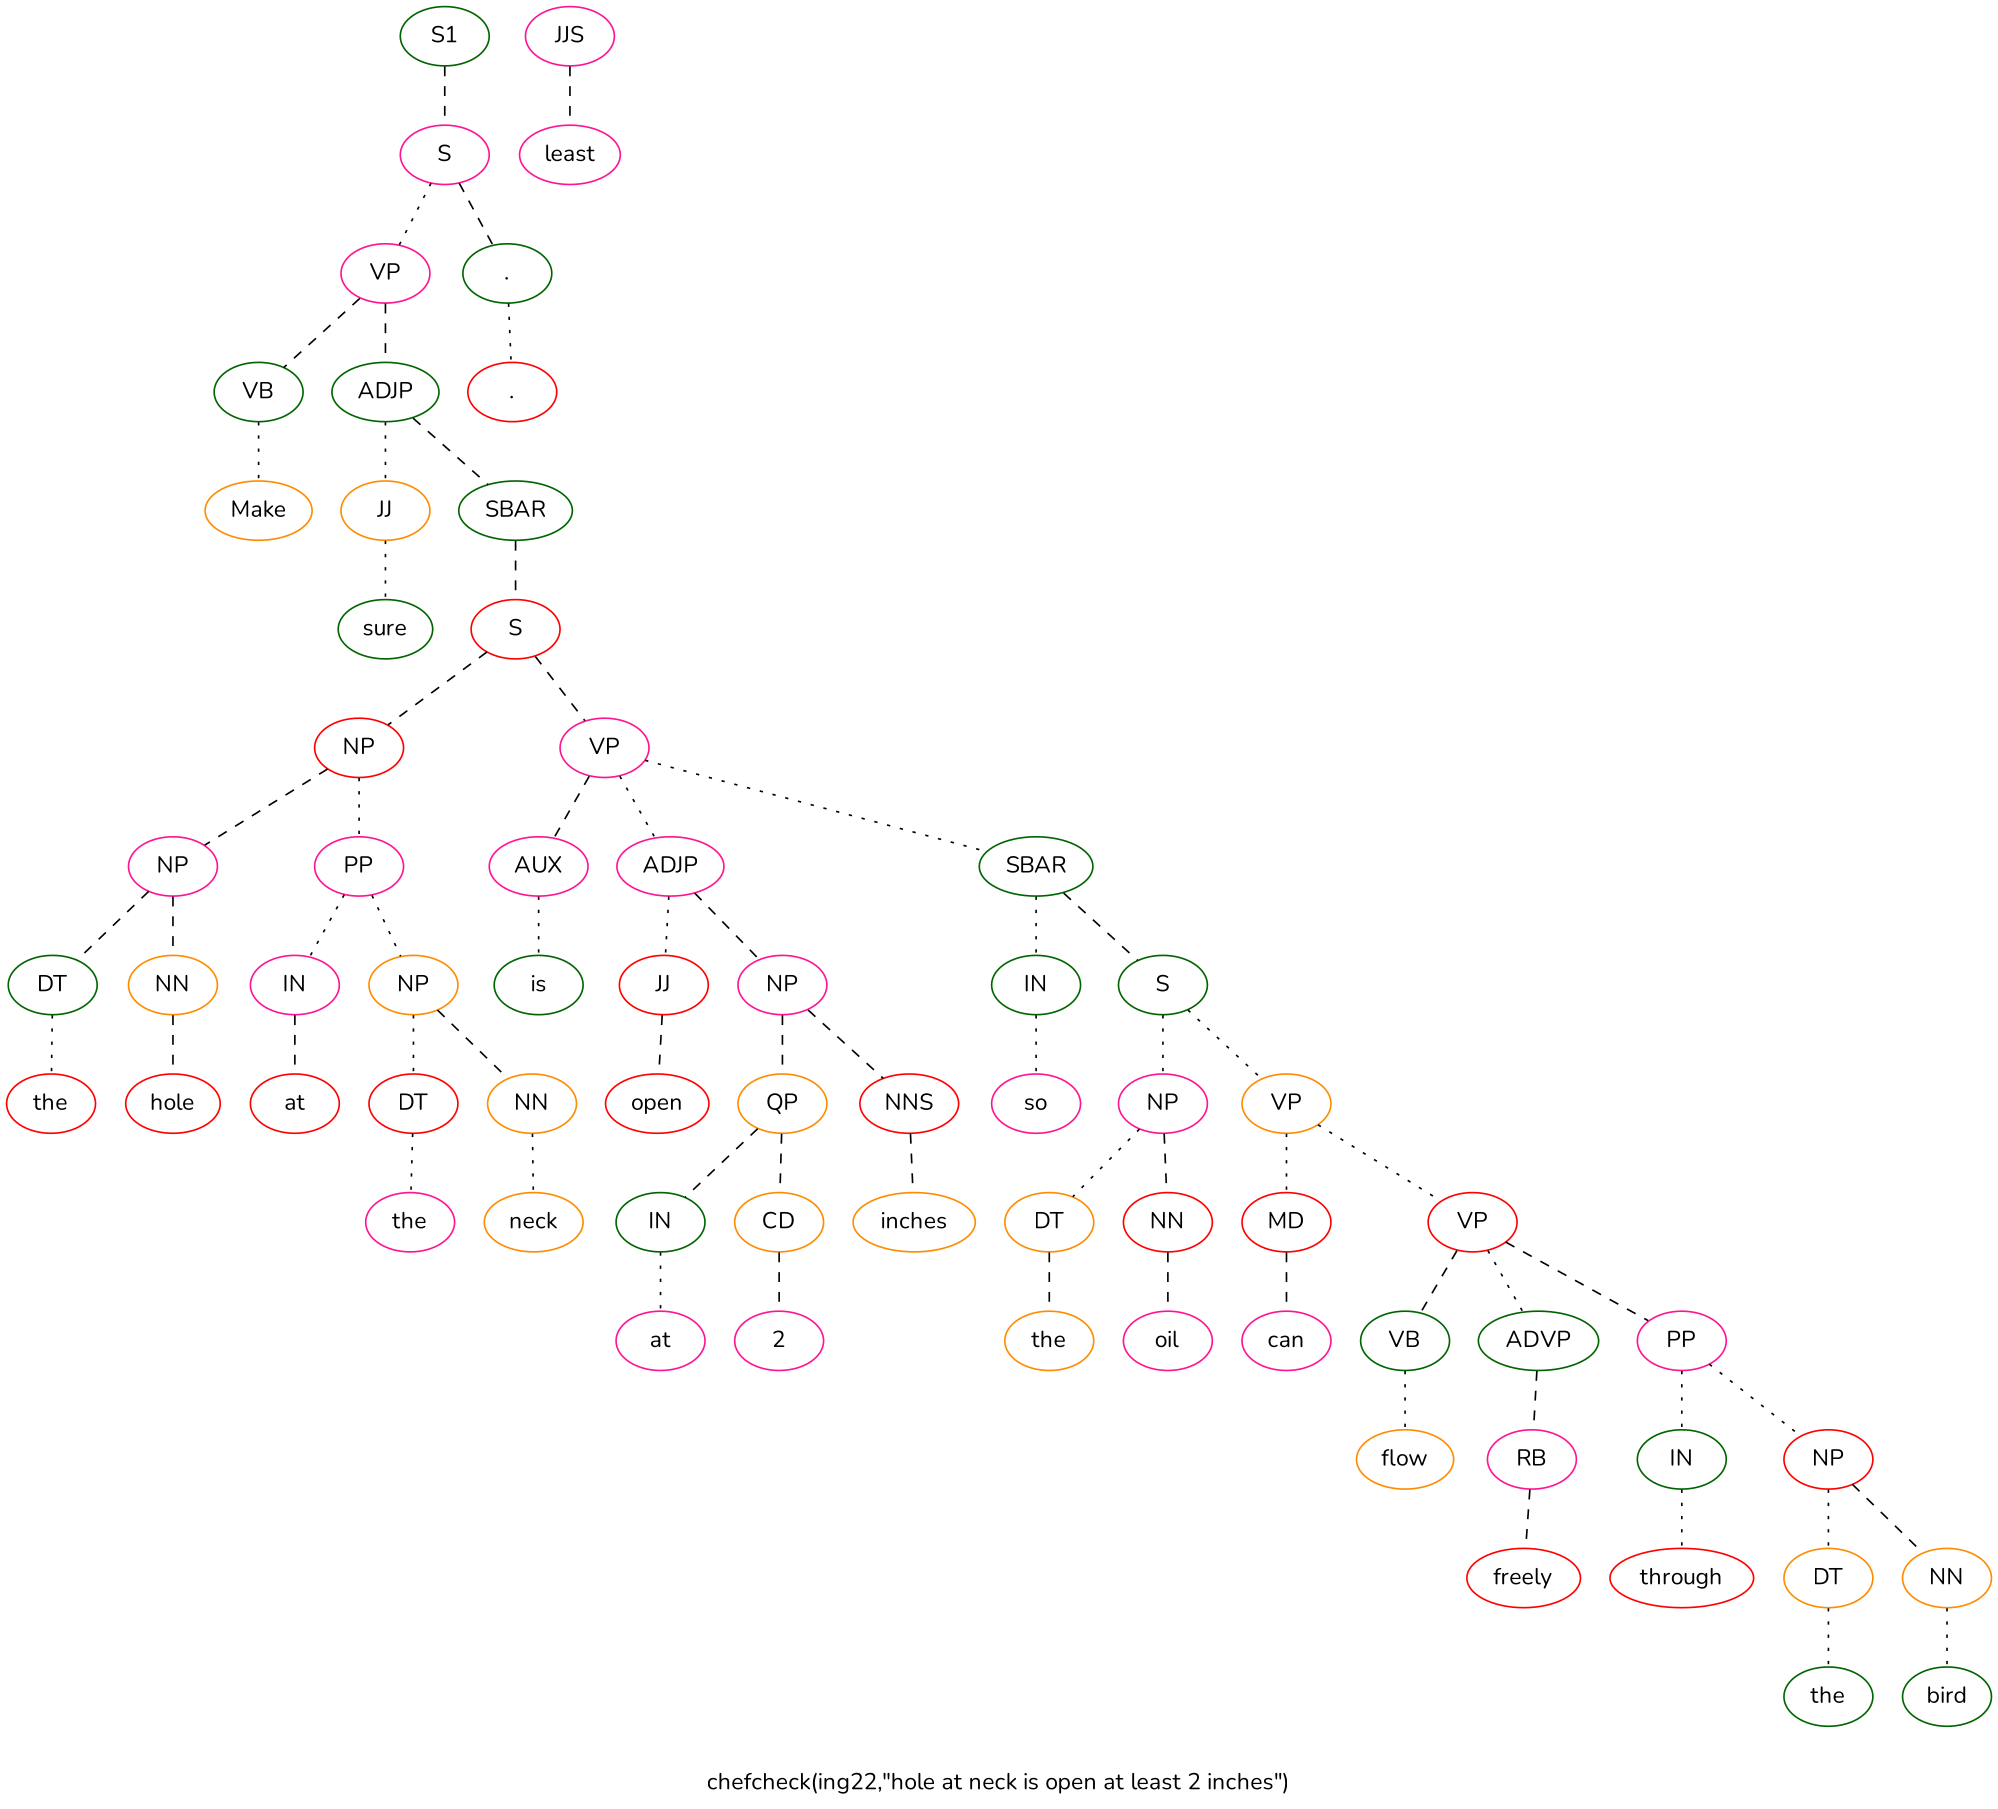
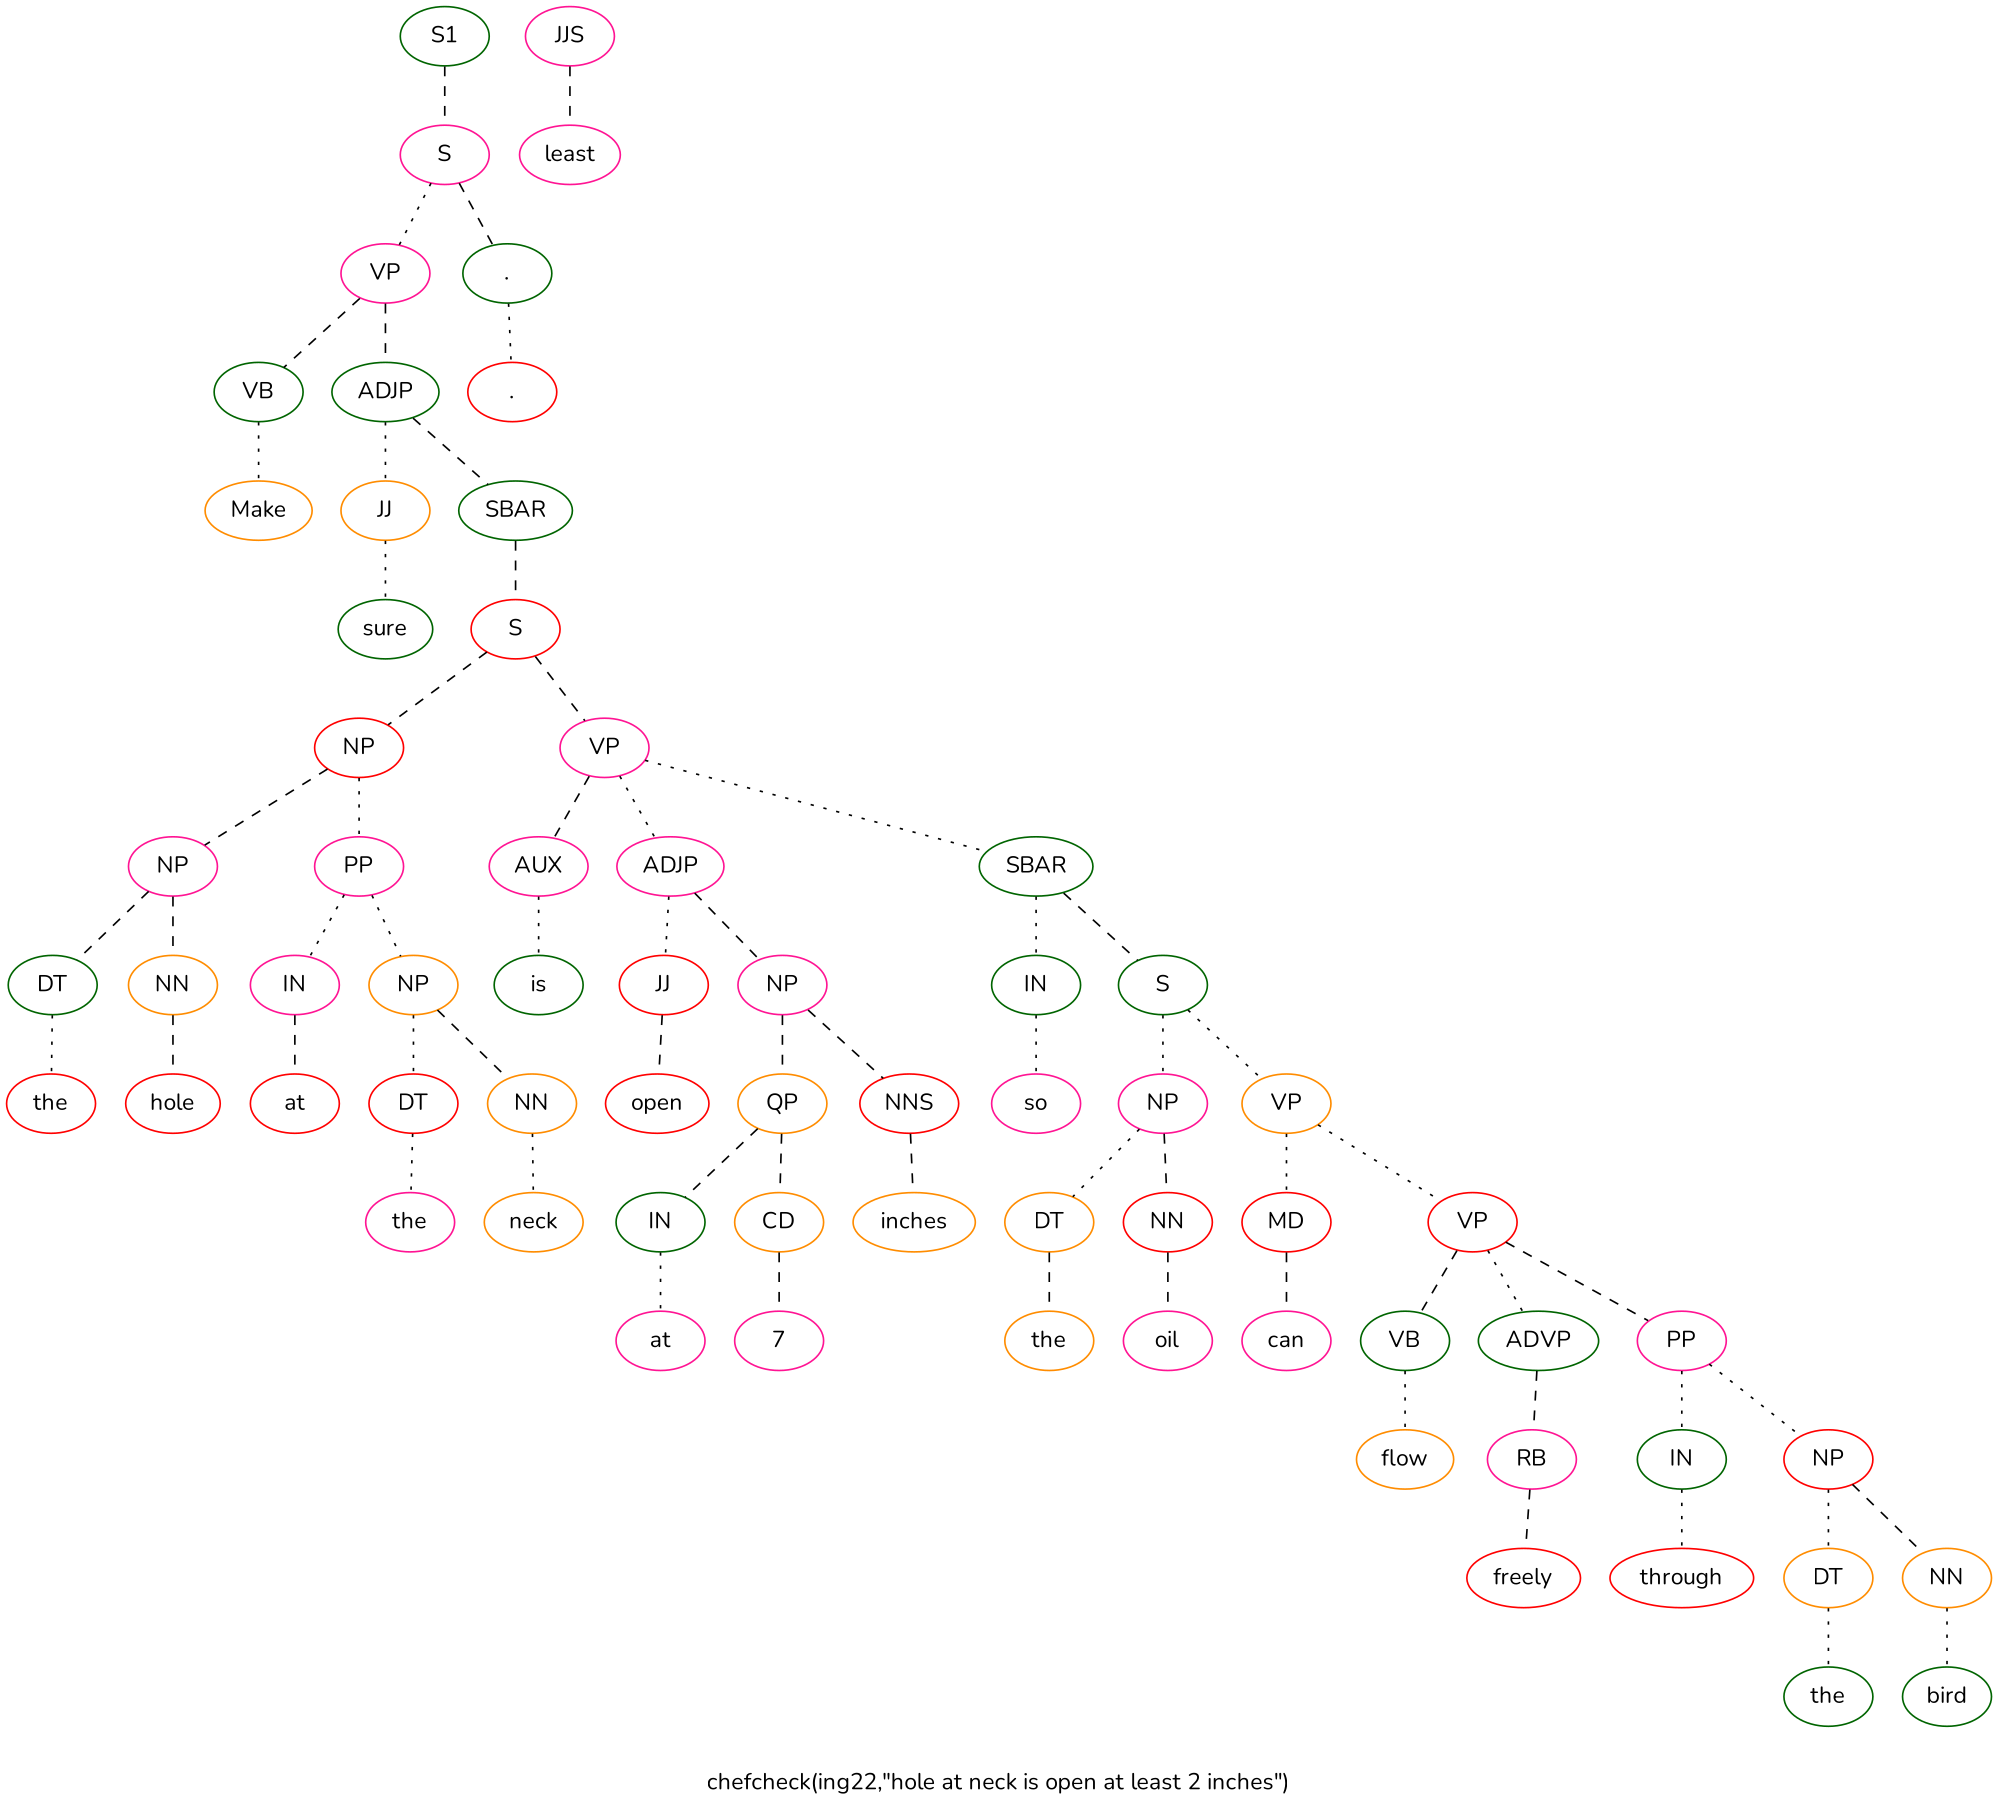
node "2": label "2" -> "7"
